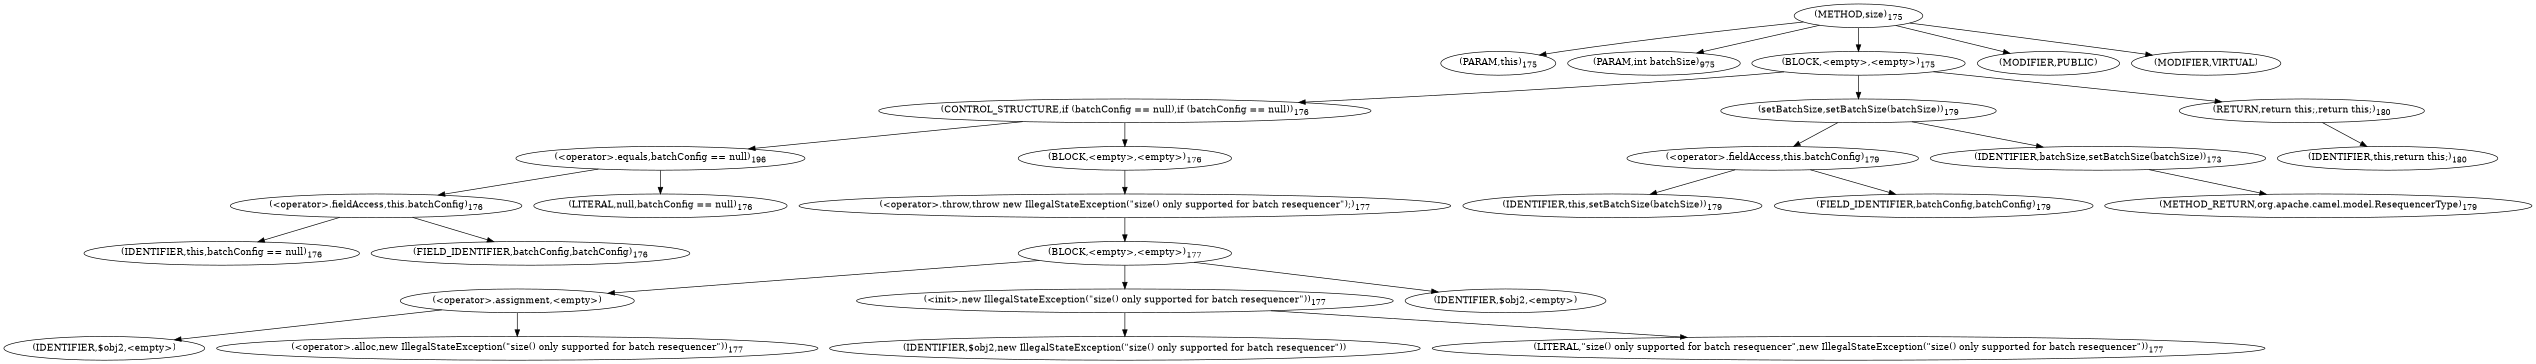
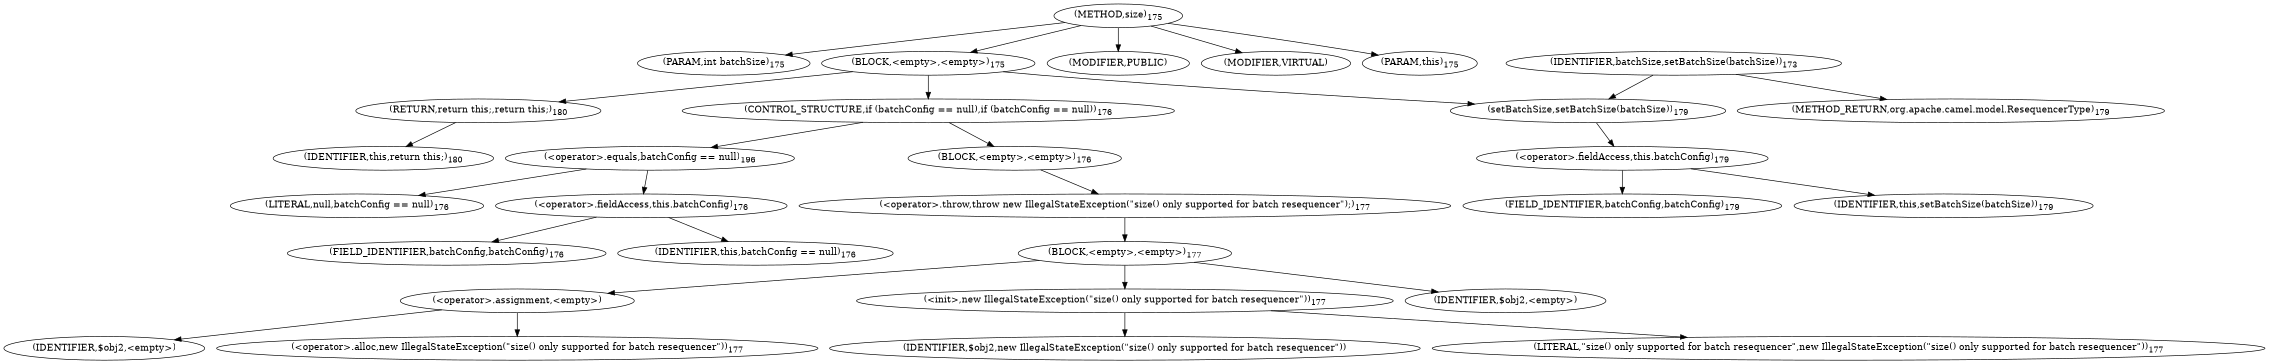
node "(PARAM,int batchSize)": text "975" -> "175"
edge "(setBatchSize,setBatchSize(batchSize))" -> "(IDENTIFIER,batchSize,setBatchSize(batchSize))": reversed
